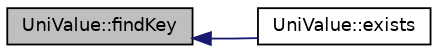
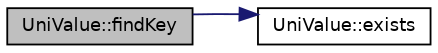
edge "UniValue::exists" -> "UniValue::findKey": reversed
